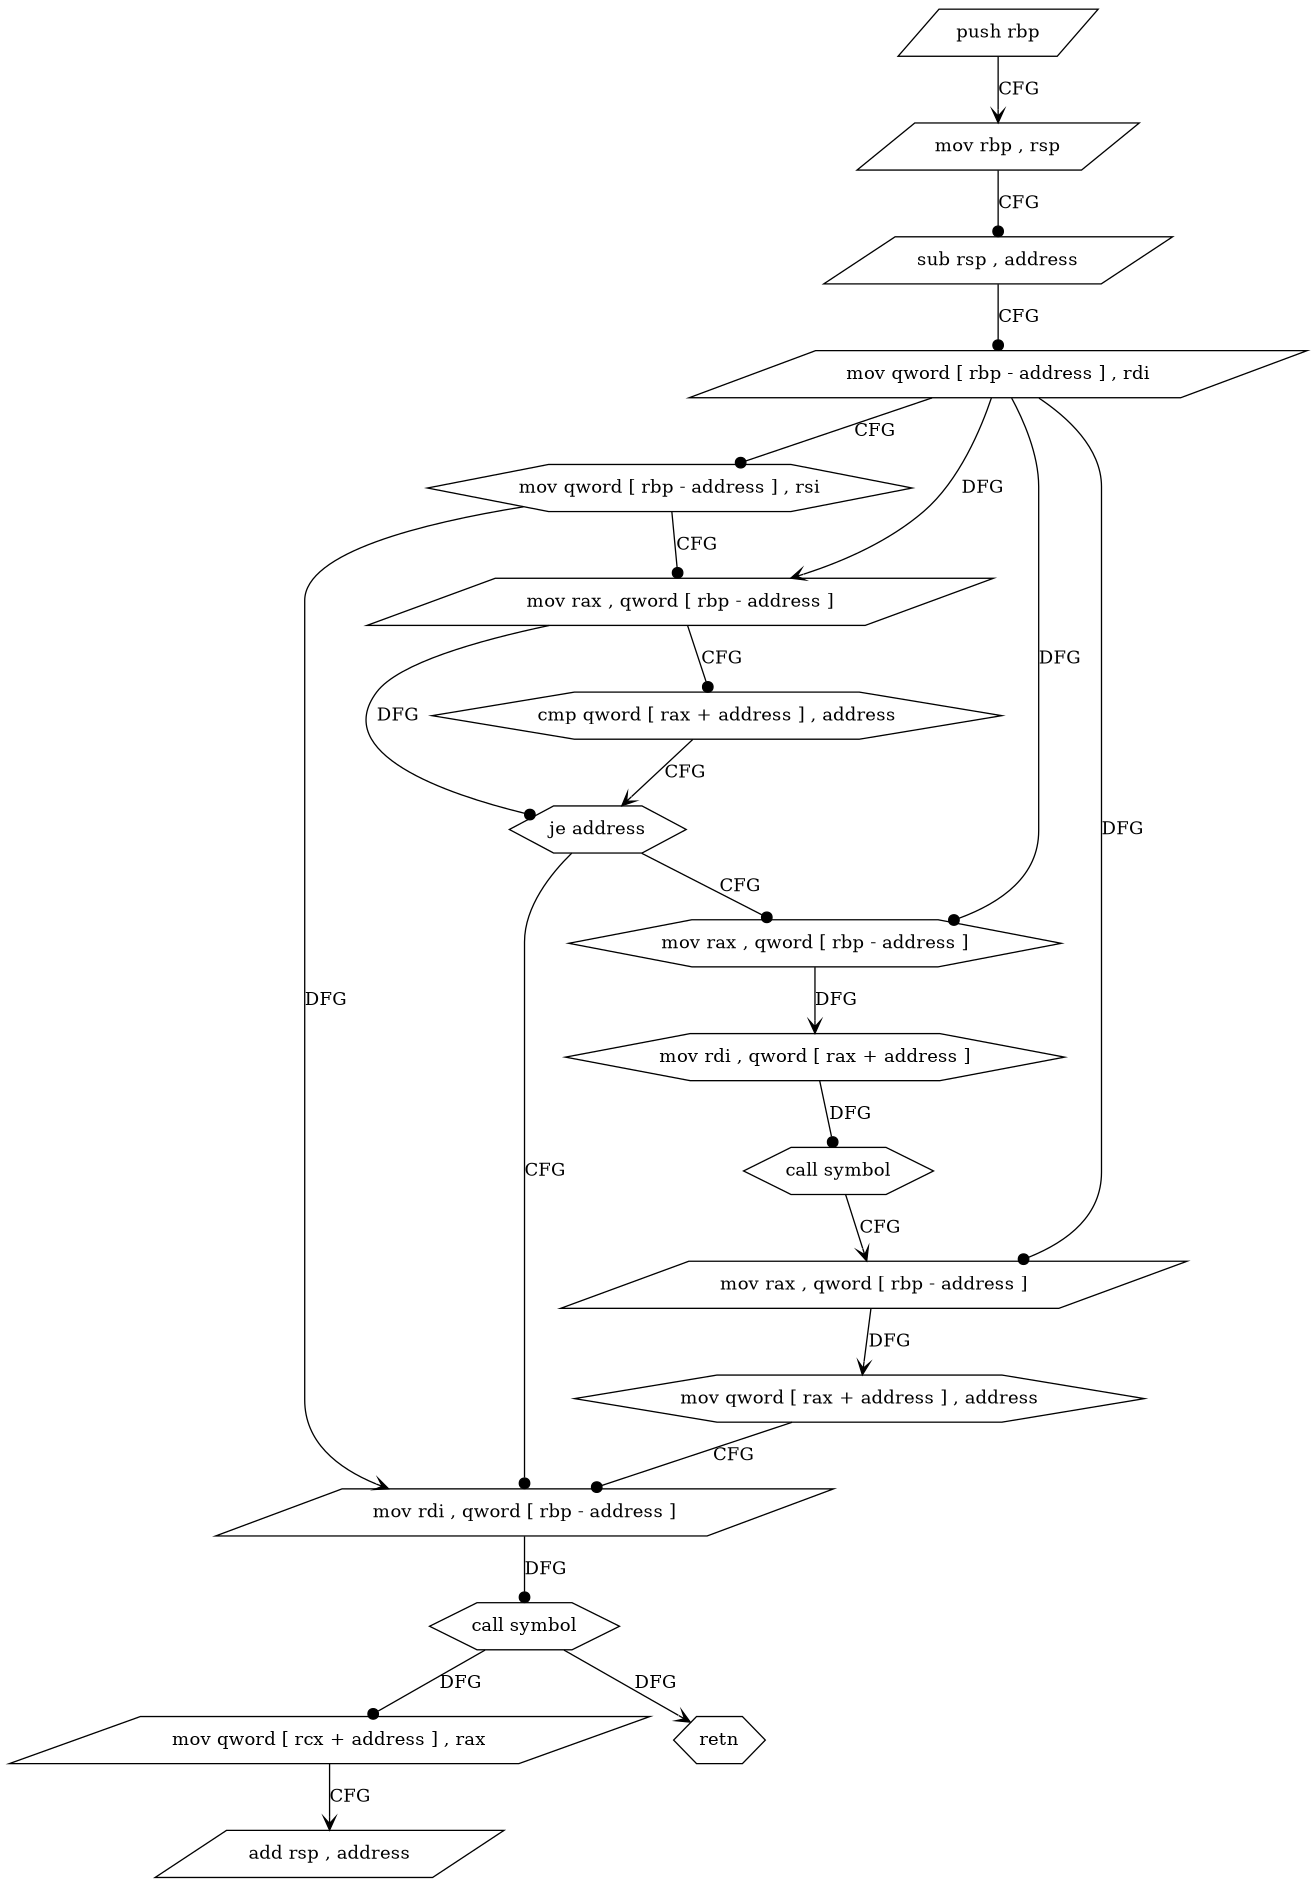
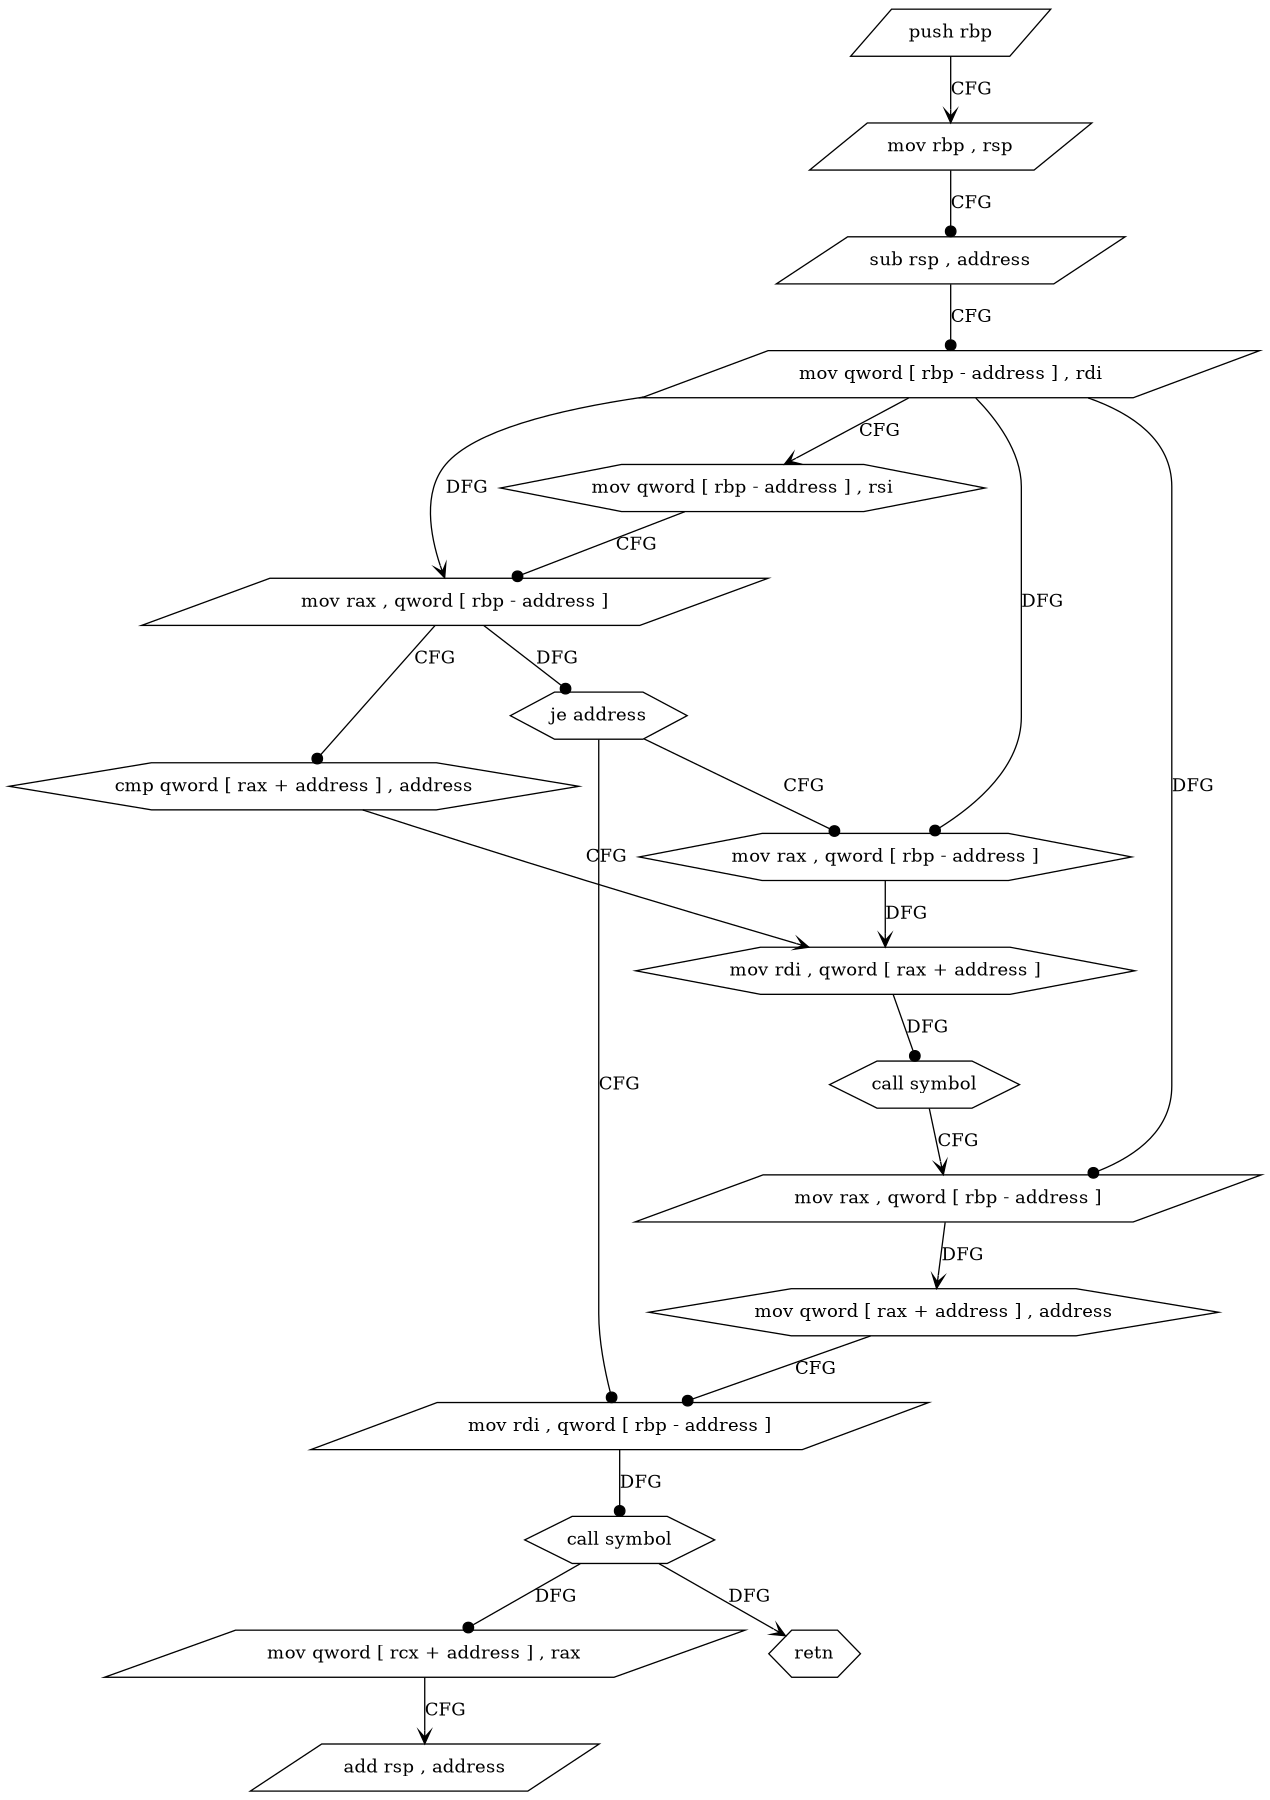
edge "mov qword [ rbp - address ] , rdi" -> "mov qword [ rbp - address ] , rsi": arrowhead dot -> vee
edge "cmp qword [ rax + address ] , address" -> "je address": now "cmp qword [ rax + address ] , address" -> "mov rdi , qword [ rax + address ]"
edge "mov qword [ rbp - address ] , rsi" -> "mov rdi , qword [ rbp - address ]": removed, label "DFG"
